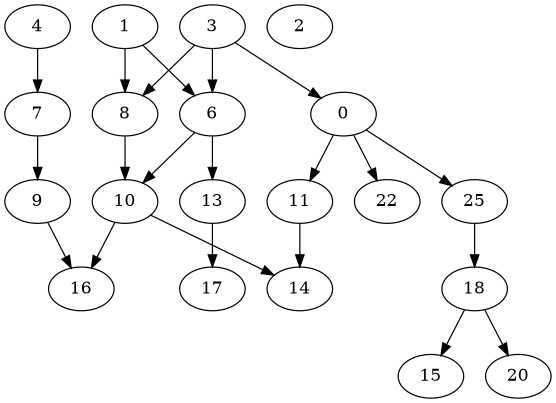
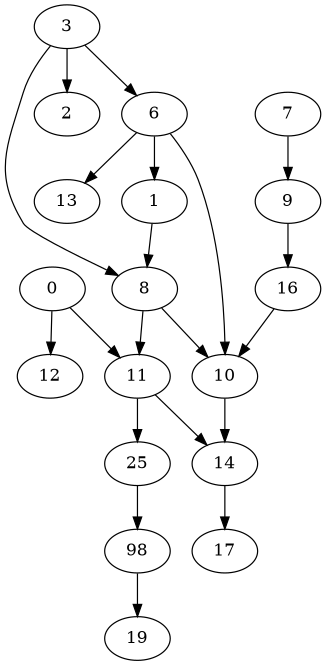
node "4": removed
edge "1" -> "6": reversed
edge "3" -> "0": now "3" -> "2"
edge "0" -> "25": now "11" -> "25"
node "22": label "22" -> "12"
edge "13" -> "17": now "14" -> "17"
edge "10" -> "16": reversed
node "18": label "18" -> "98"
edge "8" -> "11": added
node "15": label "15" -> "19"
node "20": removed
